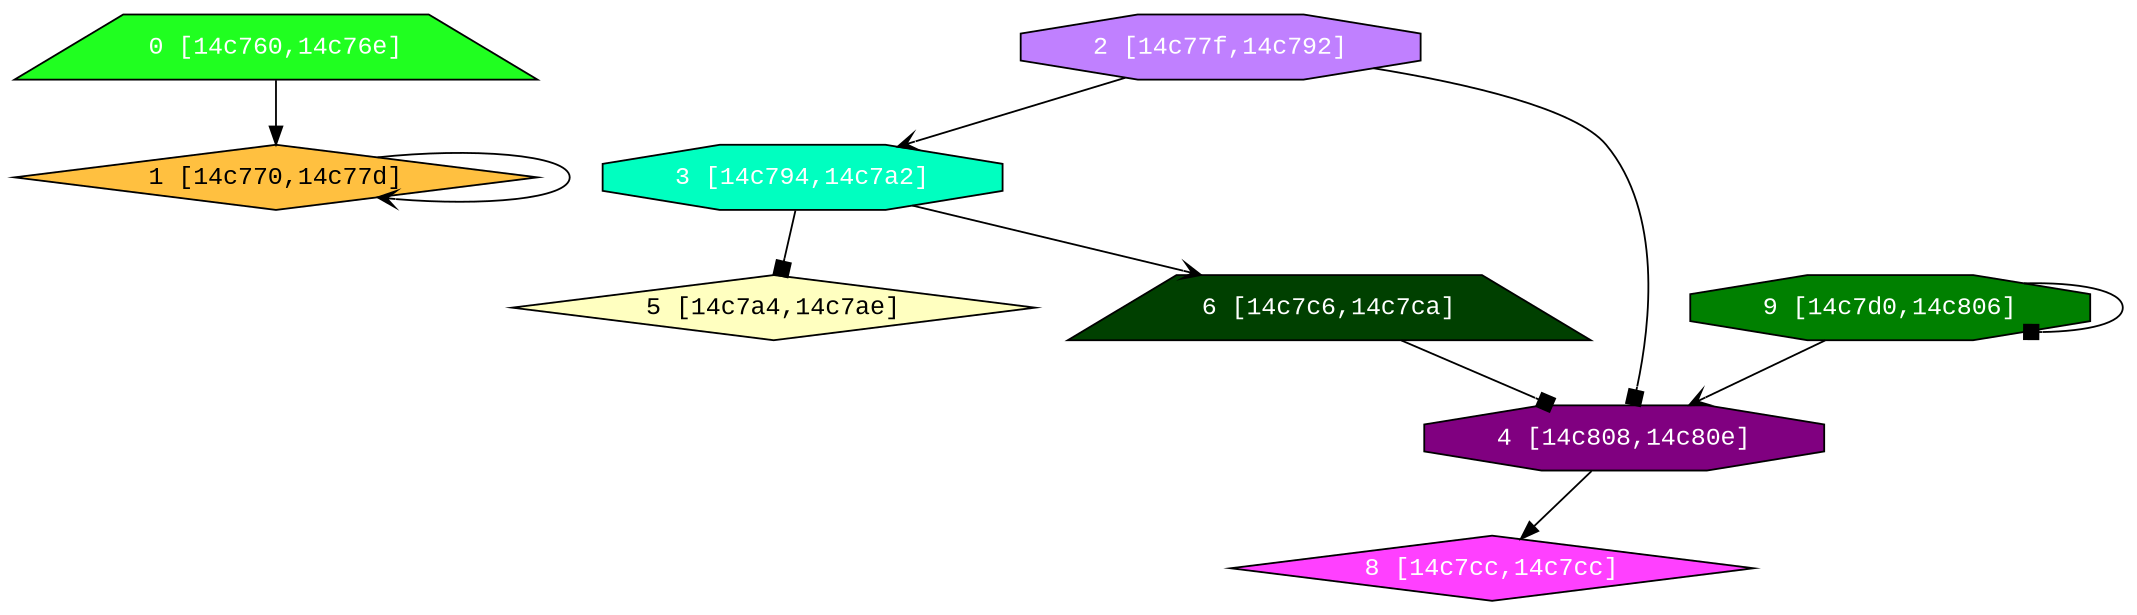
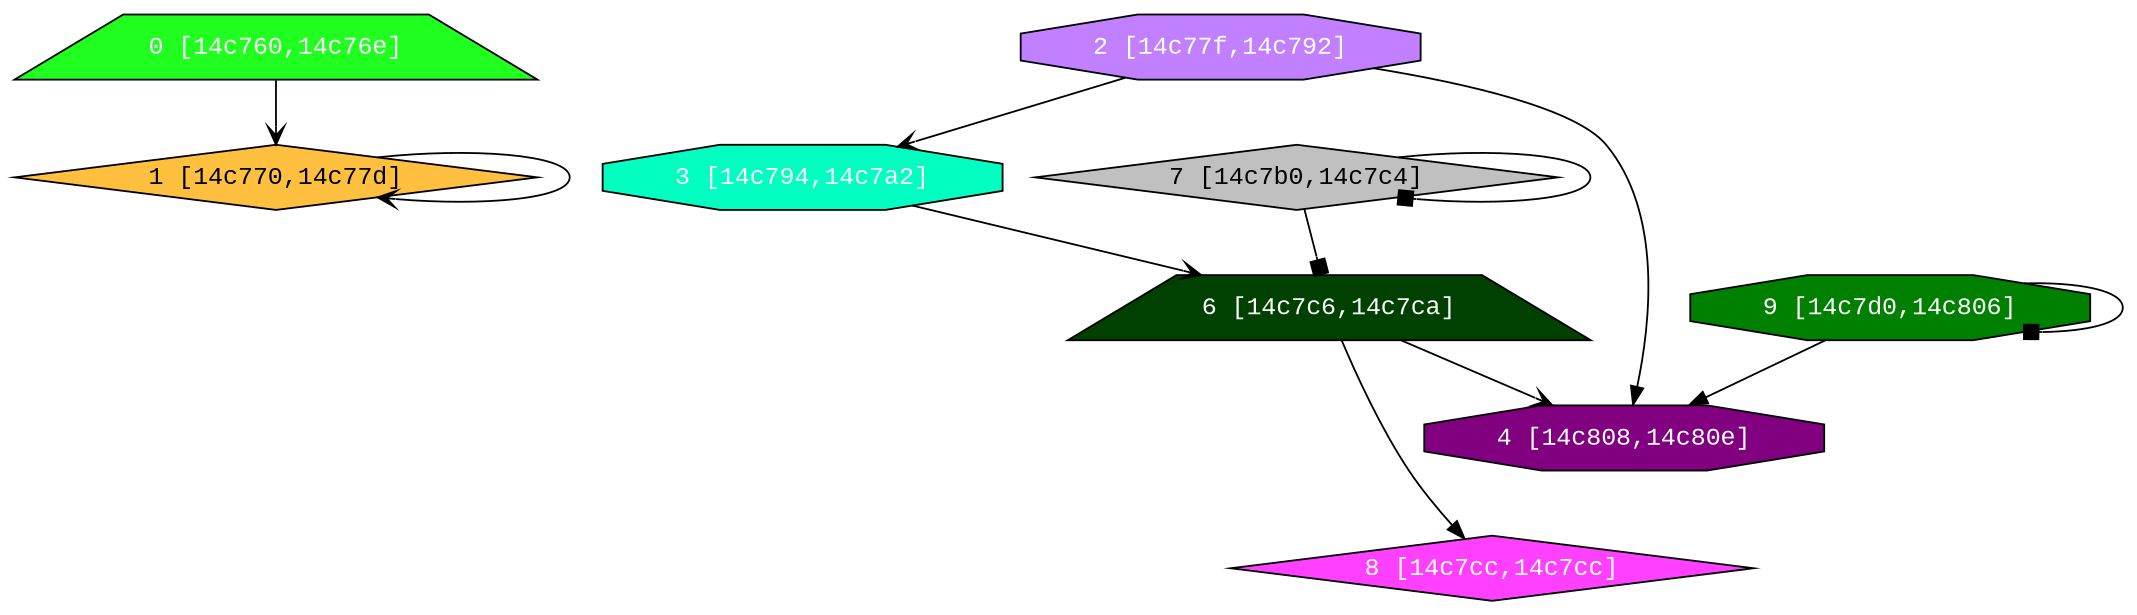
edge "0 [14c760,14c76e]" -> "1 [14c770,14c77d]": arrowhead normal -> vee
edge "2 [14c77f,14c792]" -> "4 [14c808,14c80e]": arrowhead box -> normal
node "7 [14c7b0,14c7c4]": added
node "5 [14c7a4,14c7ae]": removed
edge "6 [14c7c6,14c7ca]" -> "4 [14c808,14c80e]": arrowhead box -> vee
edge "9 [14c7d0,14c806]" -> "4 [14c808,14c80e]": arrowhead vee -> normal
edge "4 [14c808,14c80e]" -> "8 [14c7cc,14c7cc]": now "6 [14c7c6,14c7ca]" -> "8 [14c7cc,14c7cc]"
